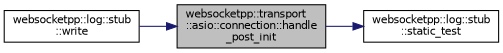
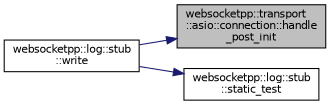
edge "websocketpp::transport ::asio::connection::handle _post_init" -> "websocketpp::log::stub ::static_test": now "websocketpp::log::stub ::write" -> "websocketpp::log::stub ::static_test"
